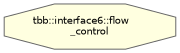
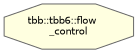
node "tbb::interface6::flow _control": label "tbb::interface6::flow _control" -> "tbb::tbb6::flow _control"
